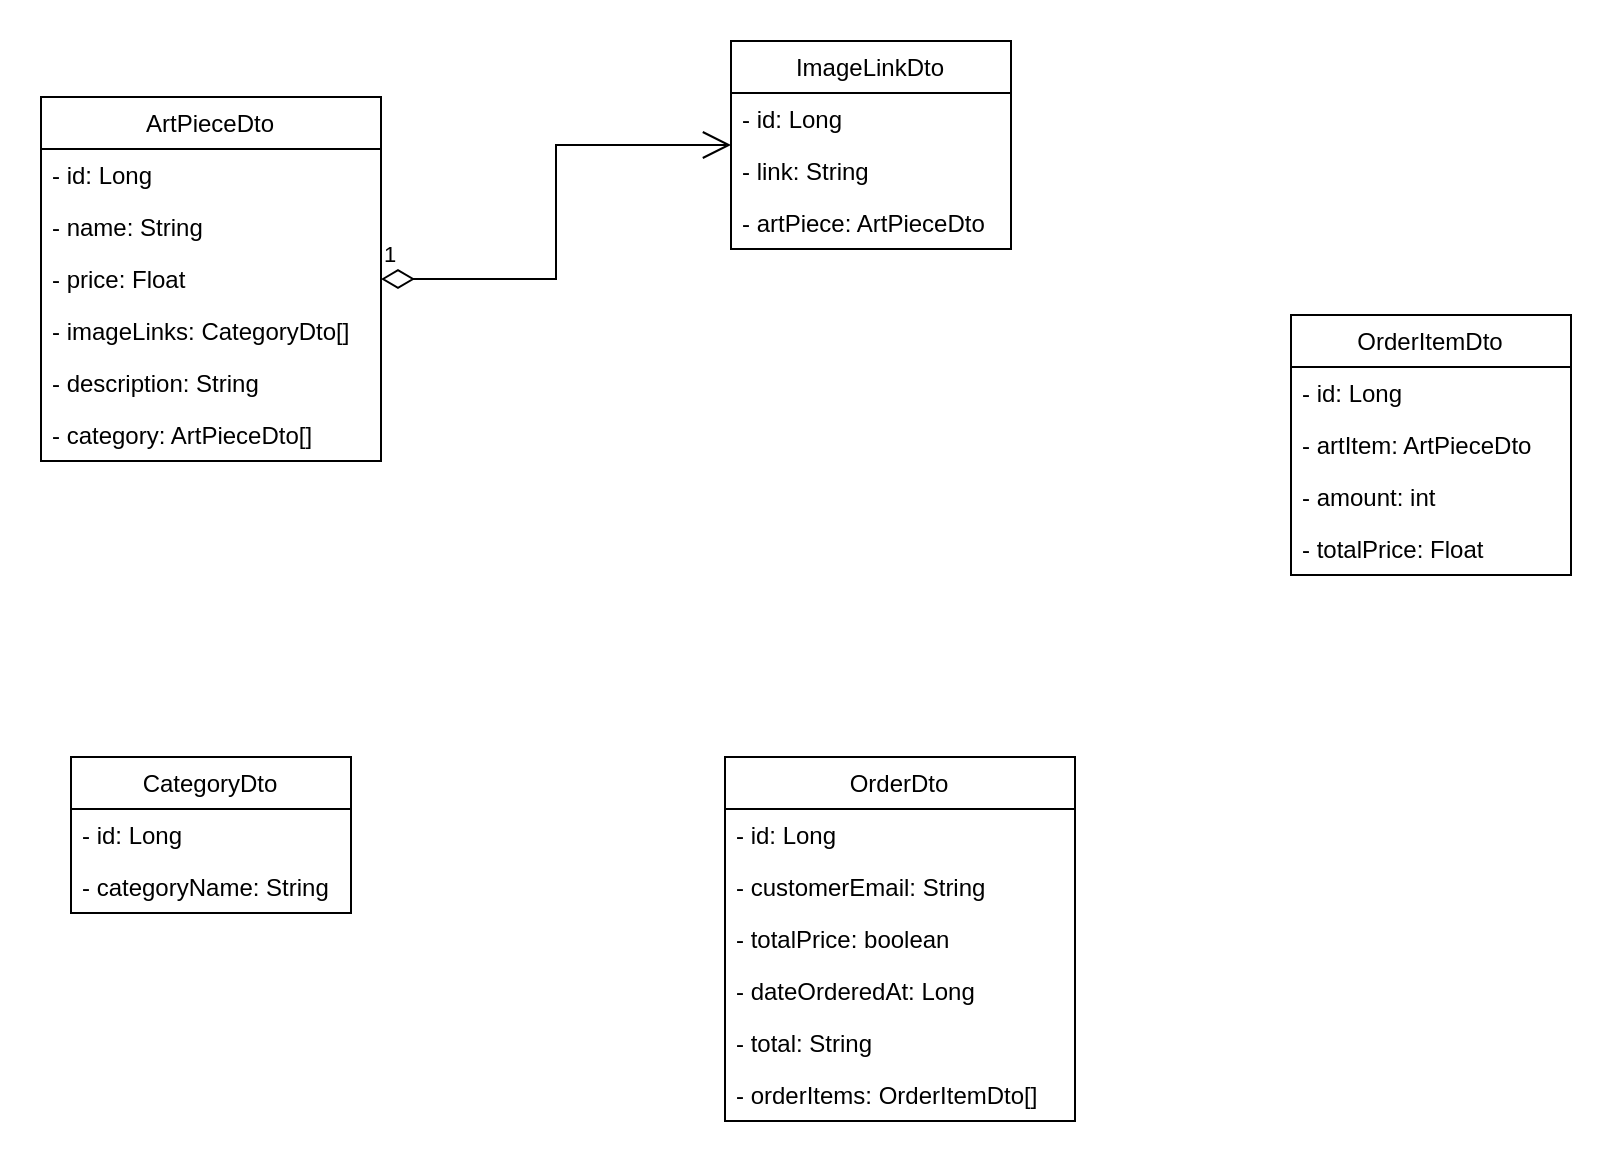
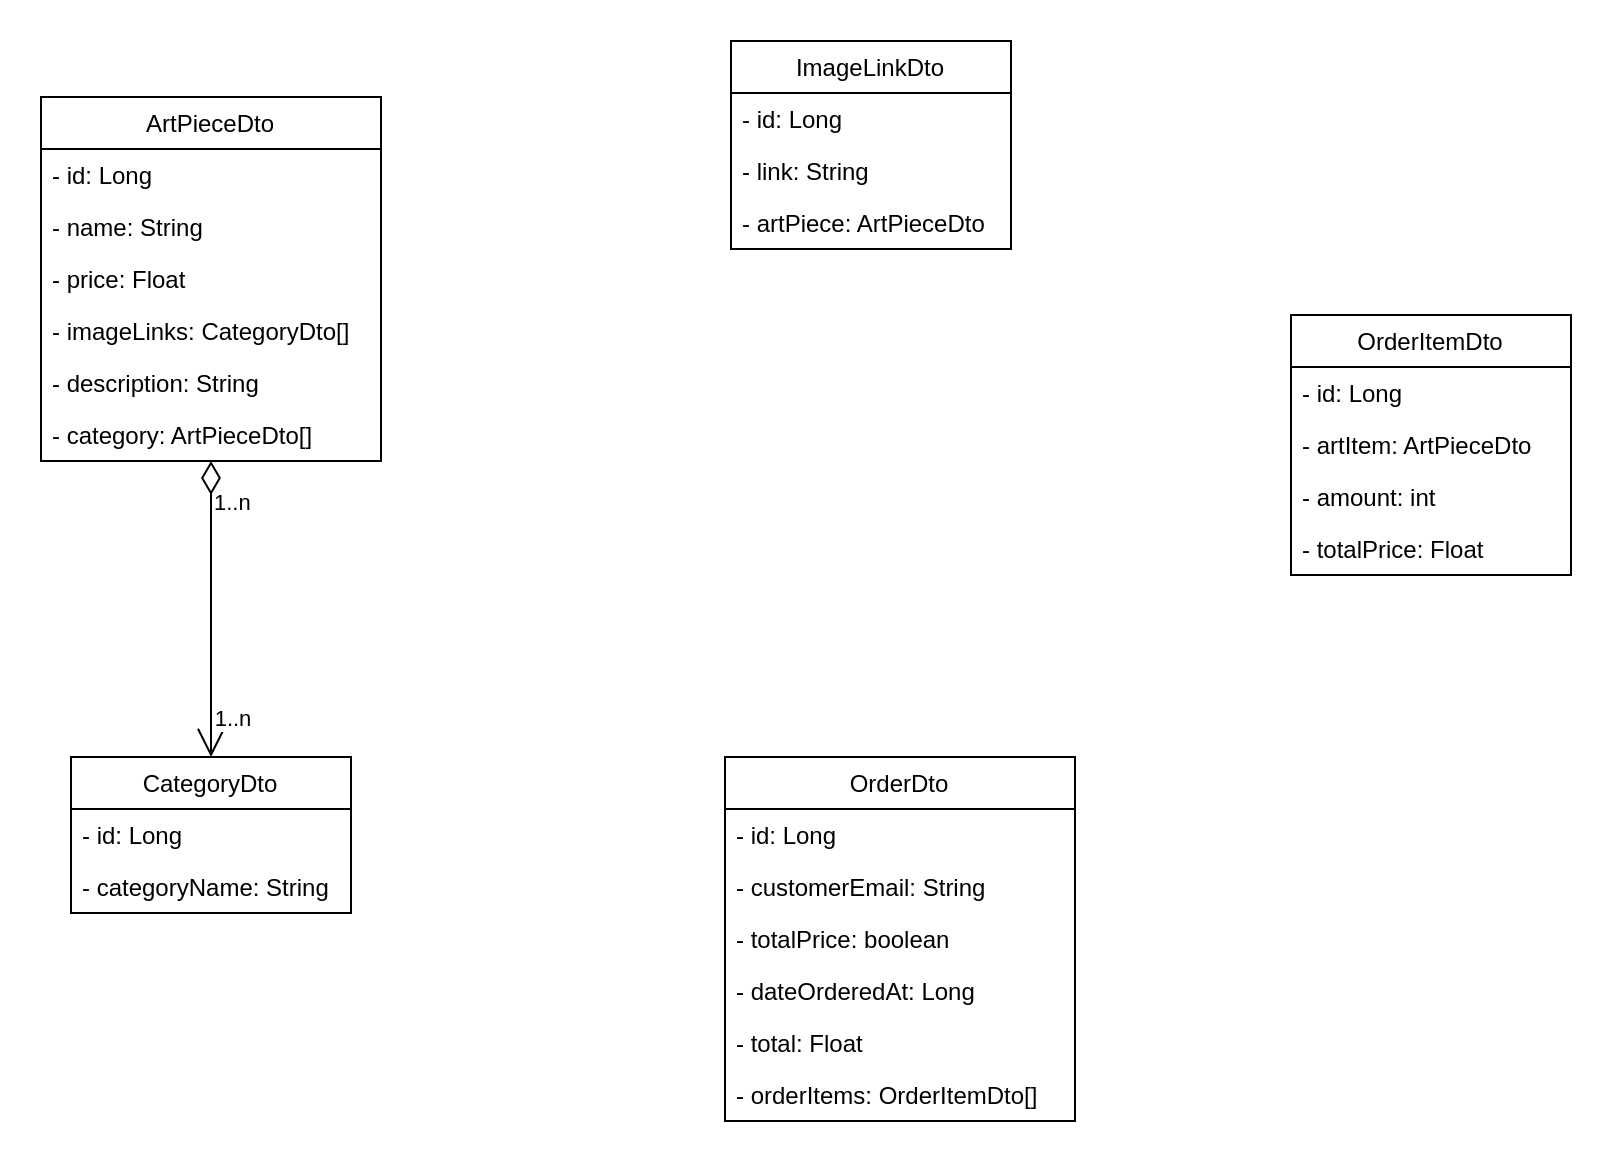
edge "ImageLinkDto" -- "ArtPieceDto": removed, label "1"
edge "ArtPieceDto" -- "CategoryDto": added, labels "1..n", "1..n"
node "- total: String": label "- total: String" -> "- total: Float"
